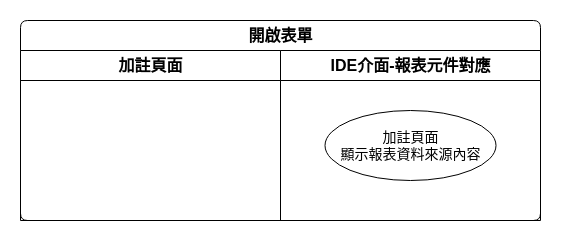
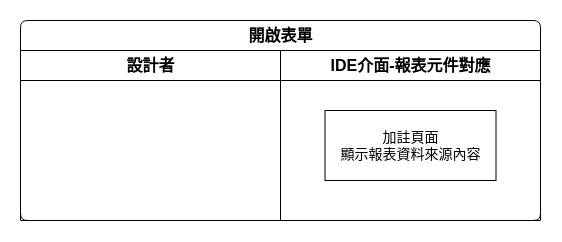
node "加註頁面": label "加註頁面" -> "設計者"
node "加註頁面 顯示報表資料來源內容": shape ellipse -> rectangle
